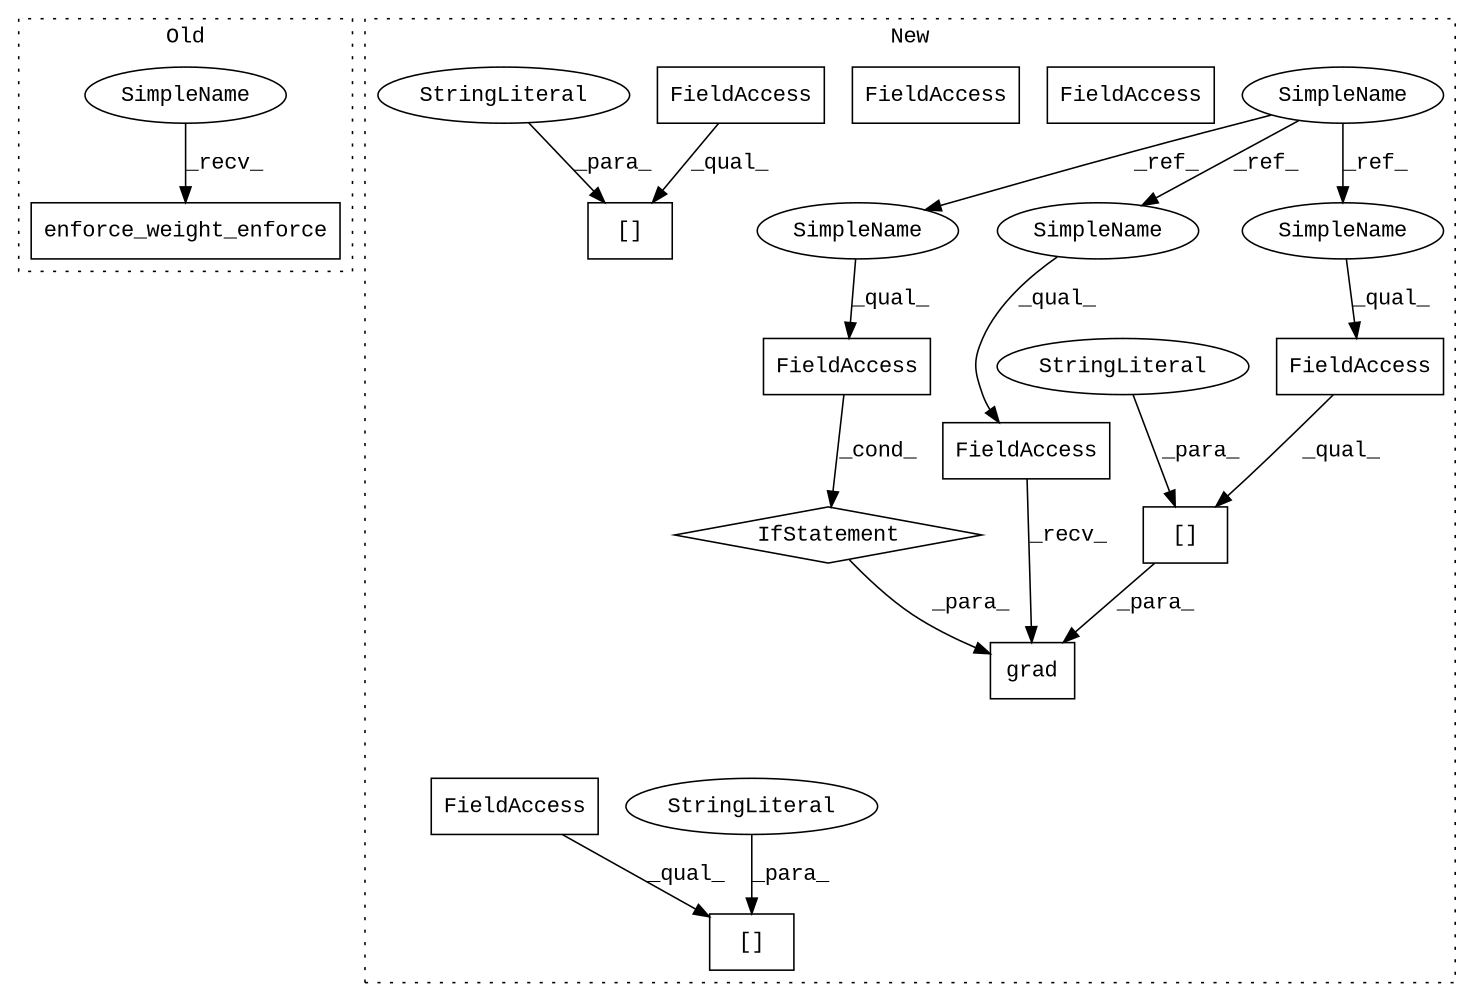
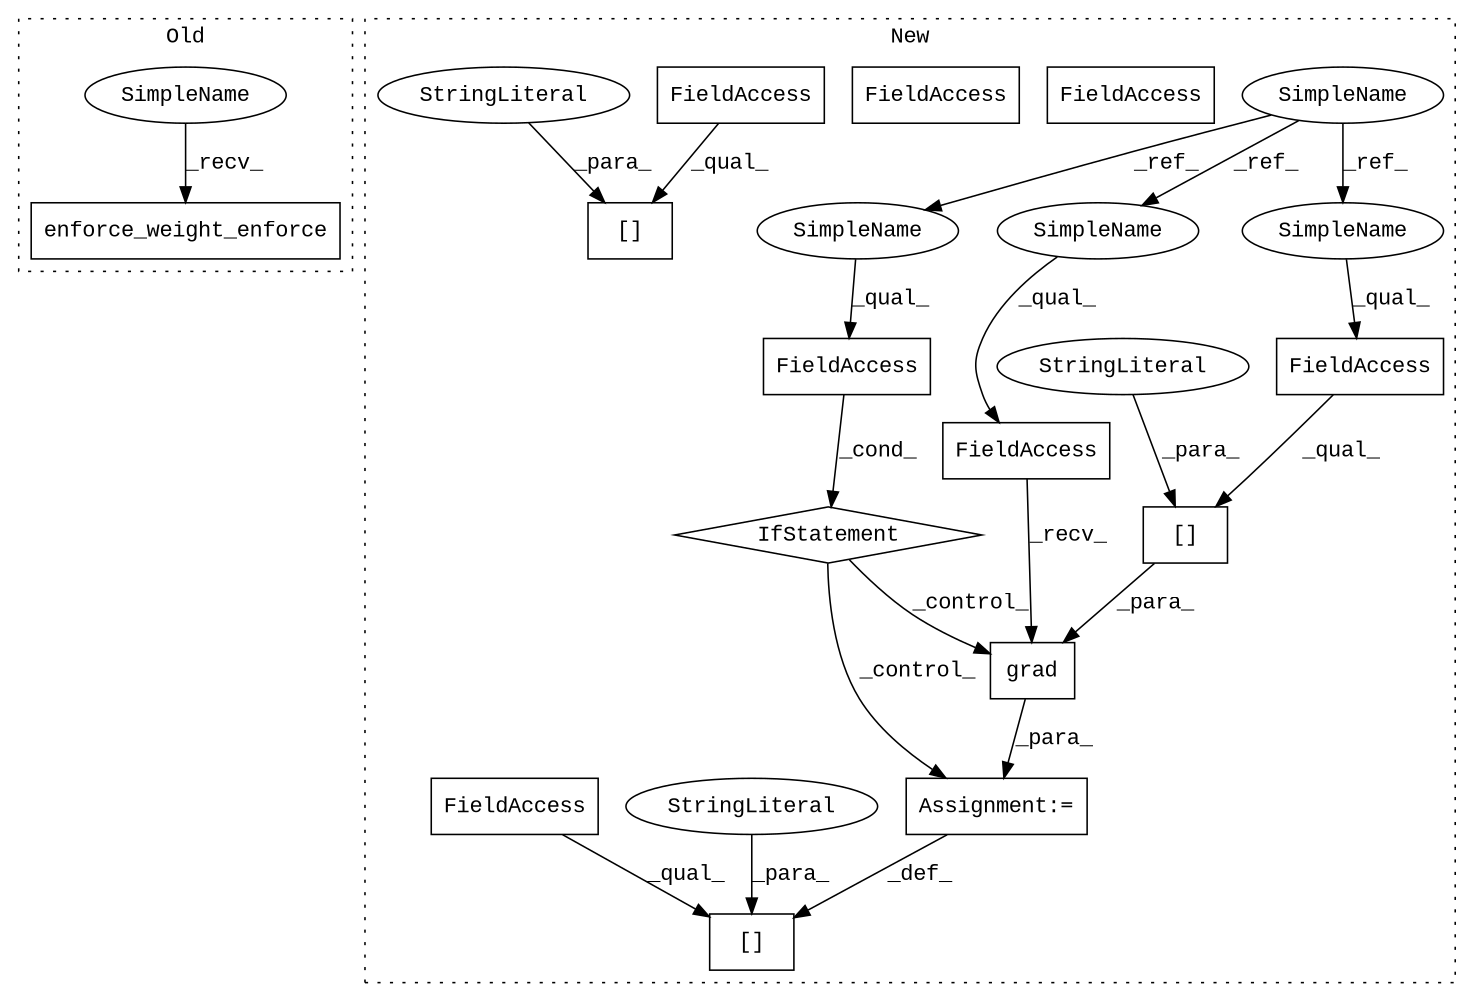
edge "IfStatement" -> "grad": label "_para_" -> "_control_"
node "Assignment:=": added
